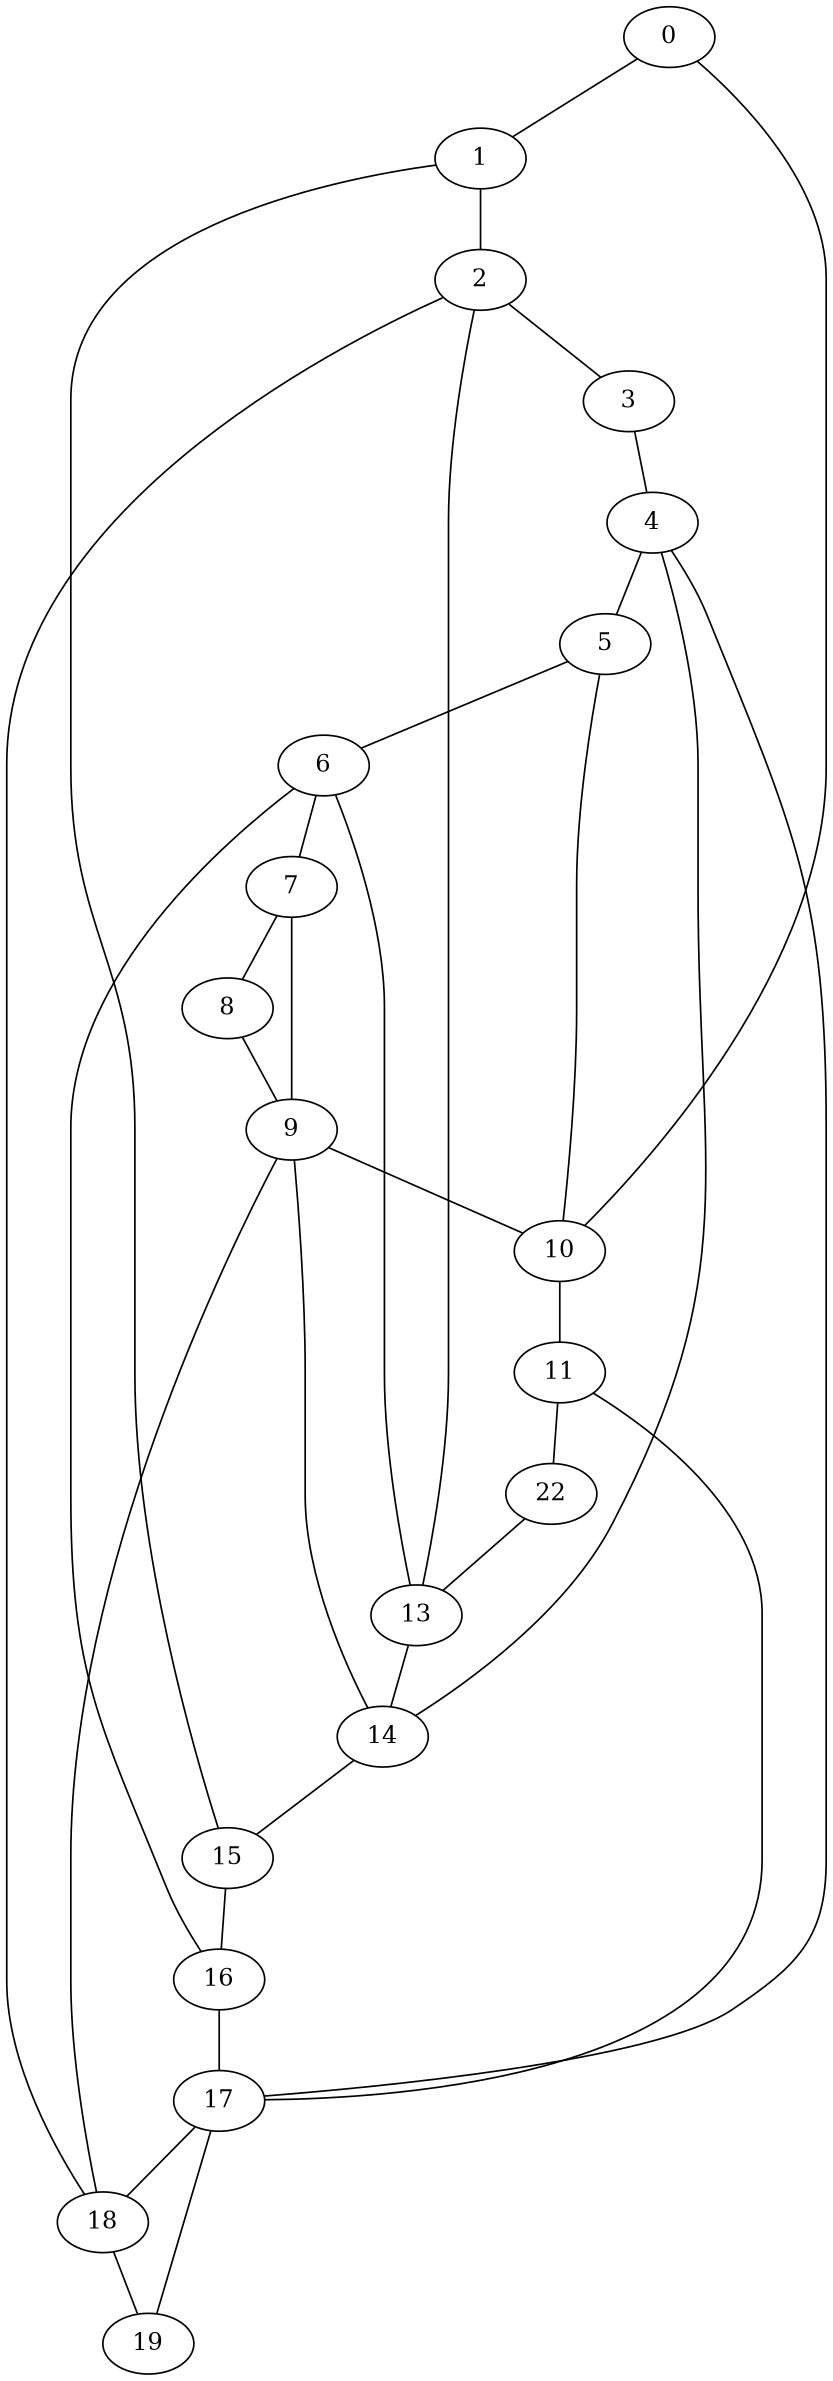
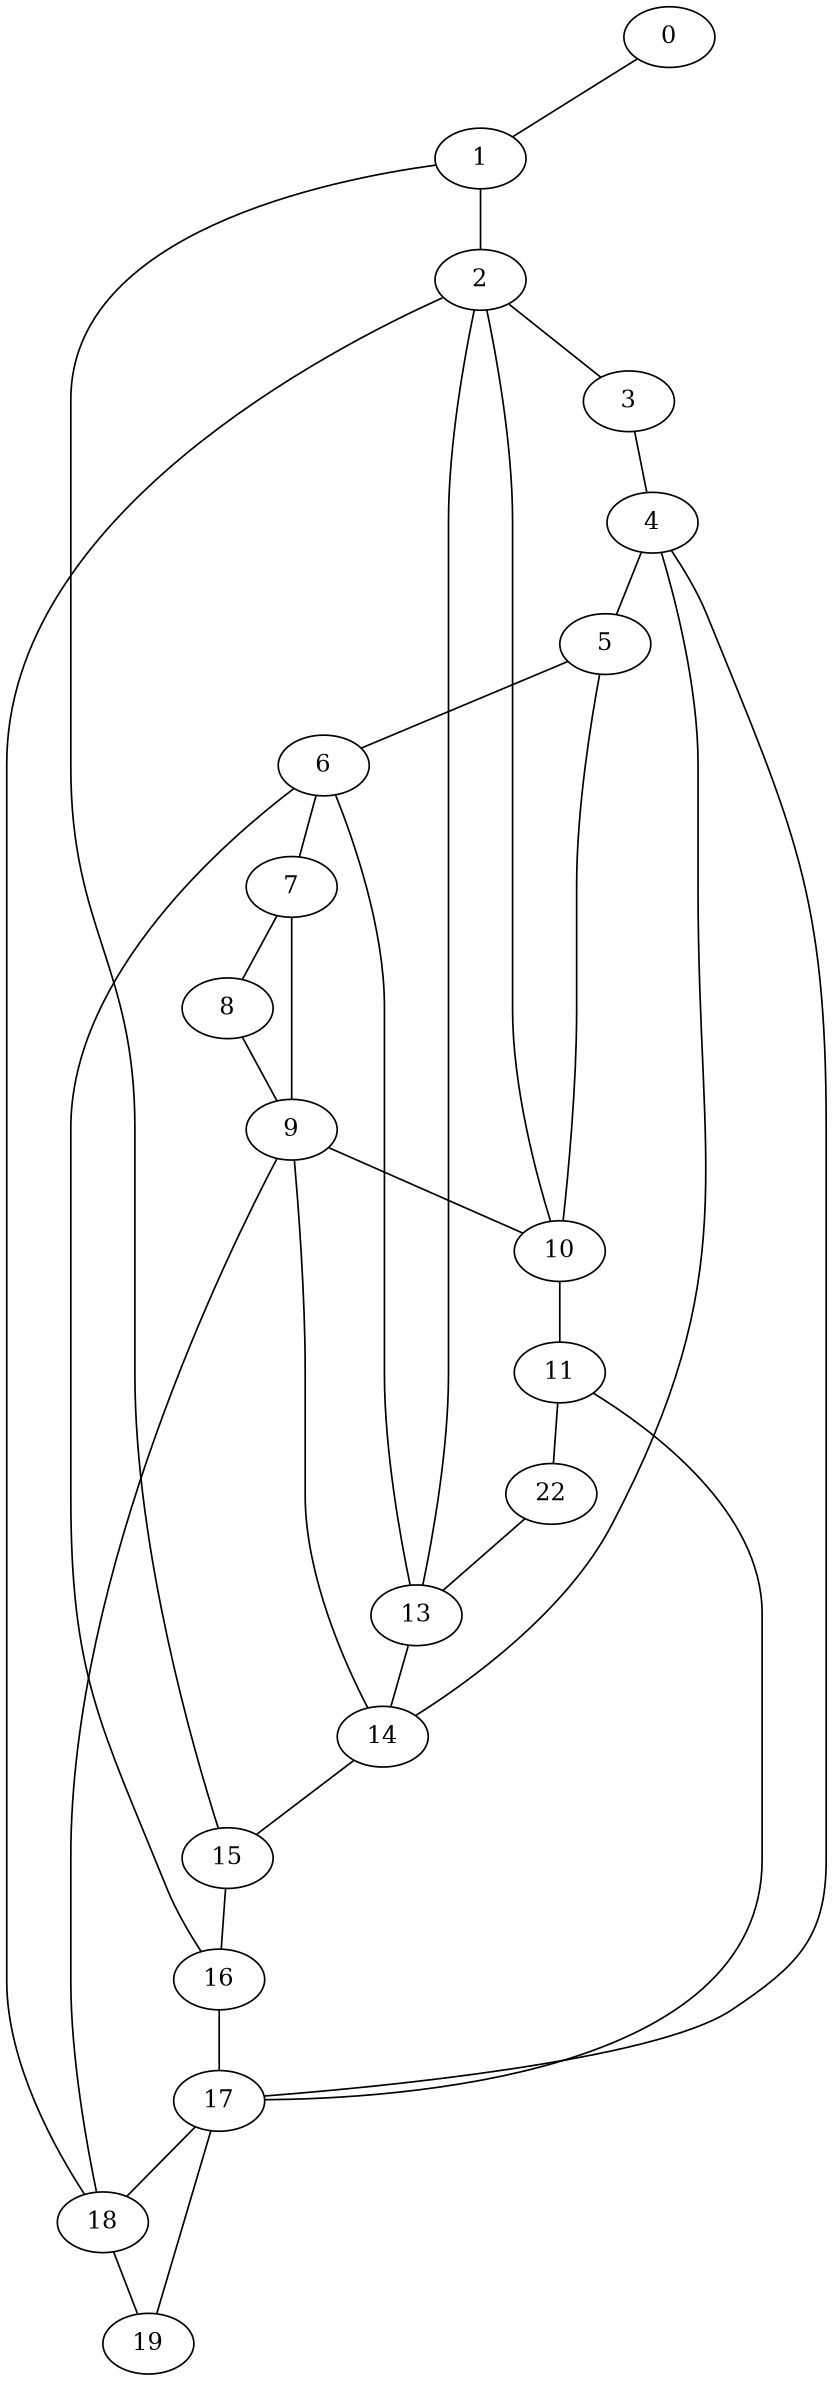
edge "0" -- "10": now "2" -- "10"
